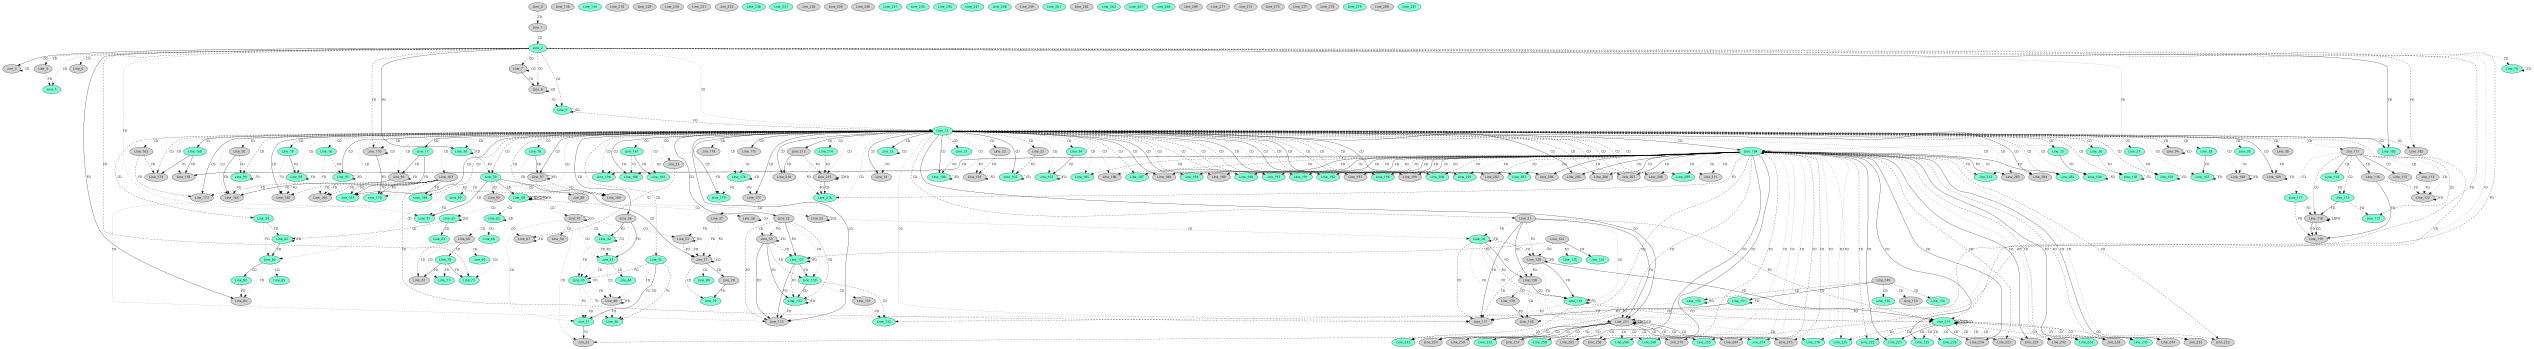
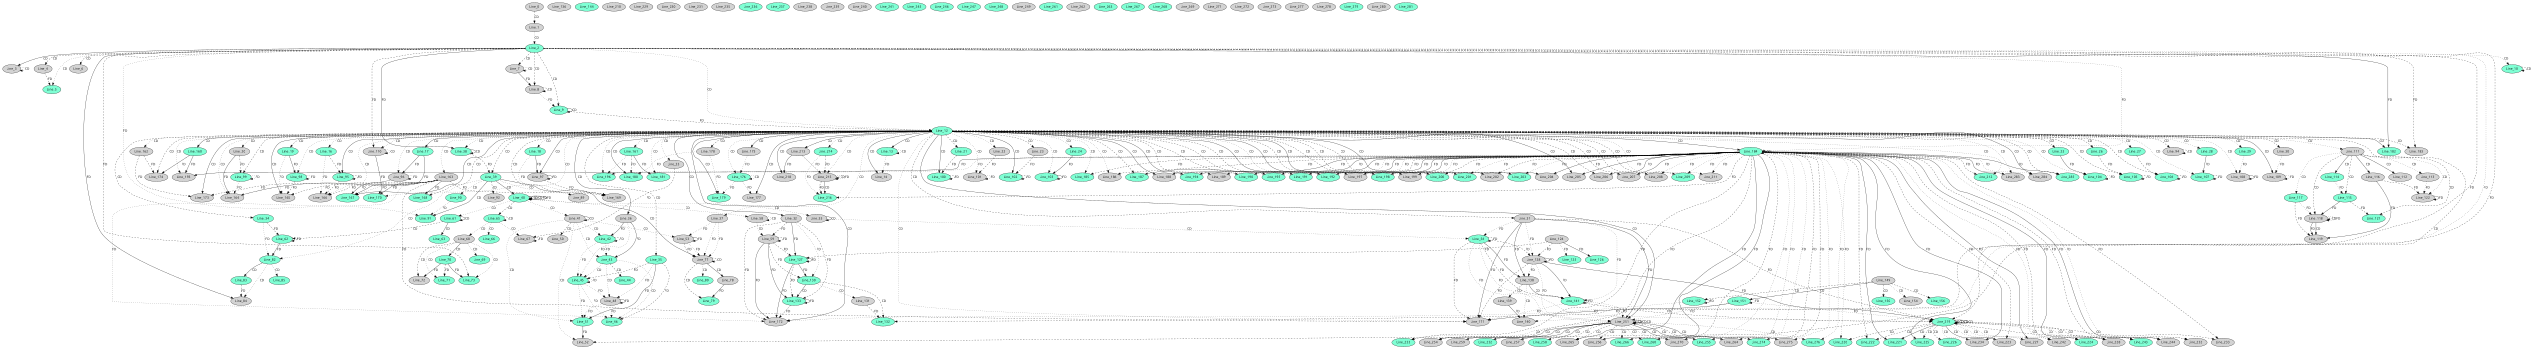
edge "Line_31" -> "Line_141": label "CD" -> "FD"
